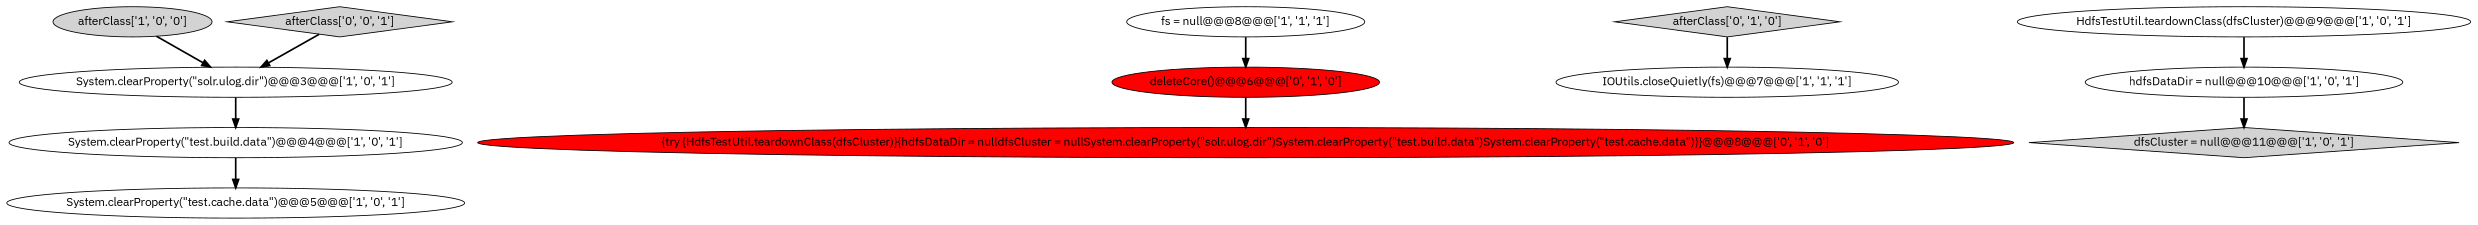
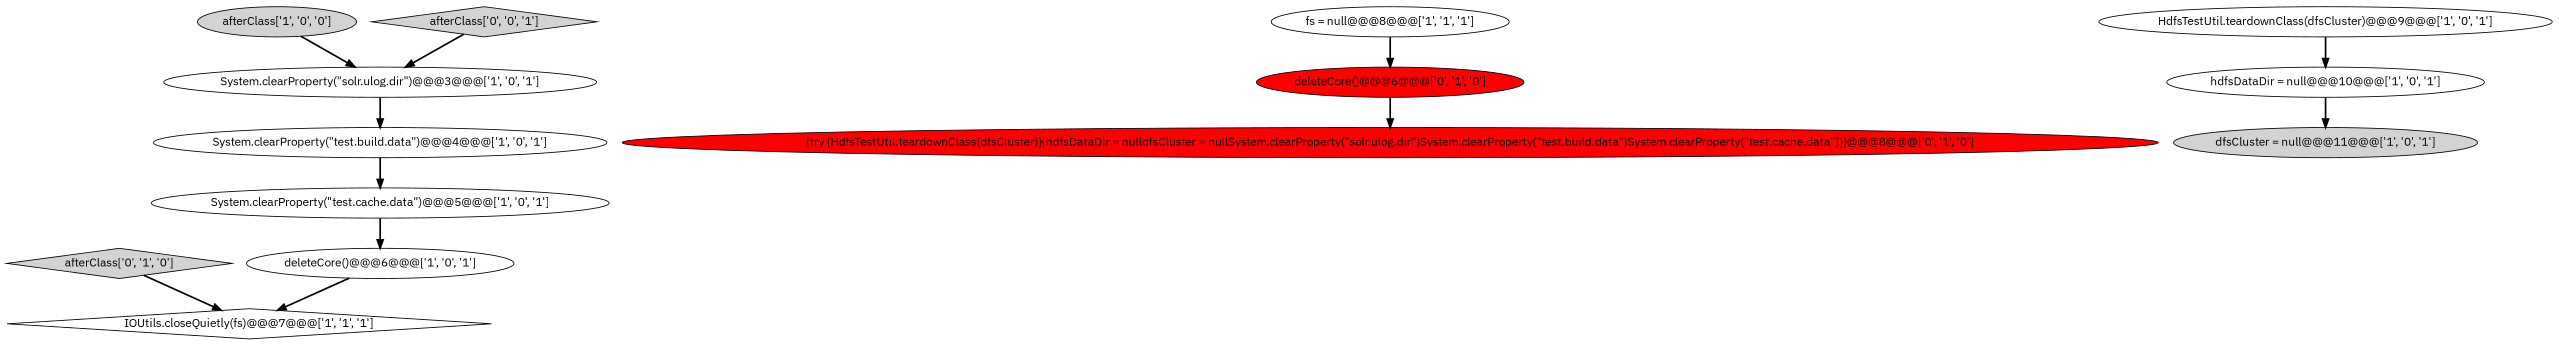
node "IOUtils.closeQuietly(fs)@@@7@@@['1', '1', '1']": shape ellipse -> diamond
node "dfsCluster = null@@@11@@@['1', '0', '1']": shape diamond -> ellipse
node "deleteCore()@@@6@@@['1', '0', '1']": added
